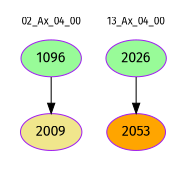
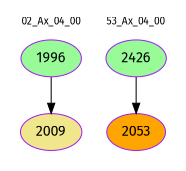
cluster "13_Ax_04_00": label "13_Ax_04_00" -> "53_Ax_04_00"
node "1096": label "1096" -> "1996"
node "2026": label "2026" -> "2426"
